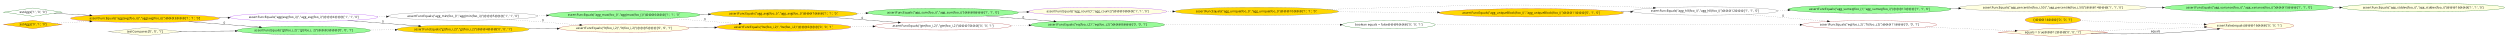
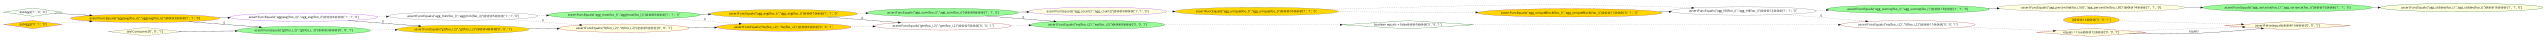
node "testAggs['0', '1', '0']": color brown -> purple
node "boolean equals = false@@@9@@@['0', '0', '1']": shape ellipse -> diamond
node "assertFalse(equals)@@@16@@@['0', '0', '1']": shape ellipse -> diamond
